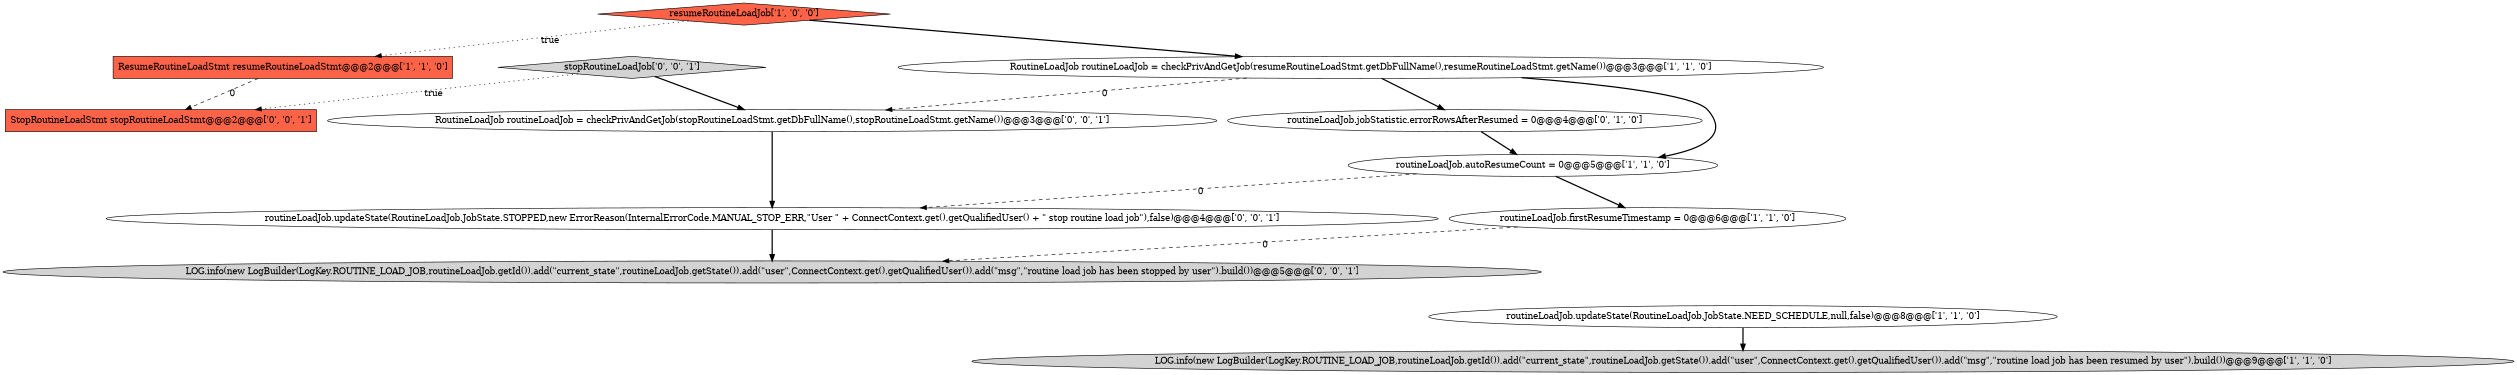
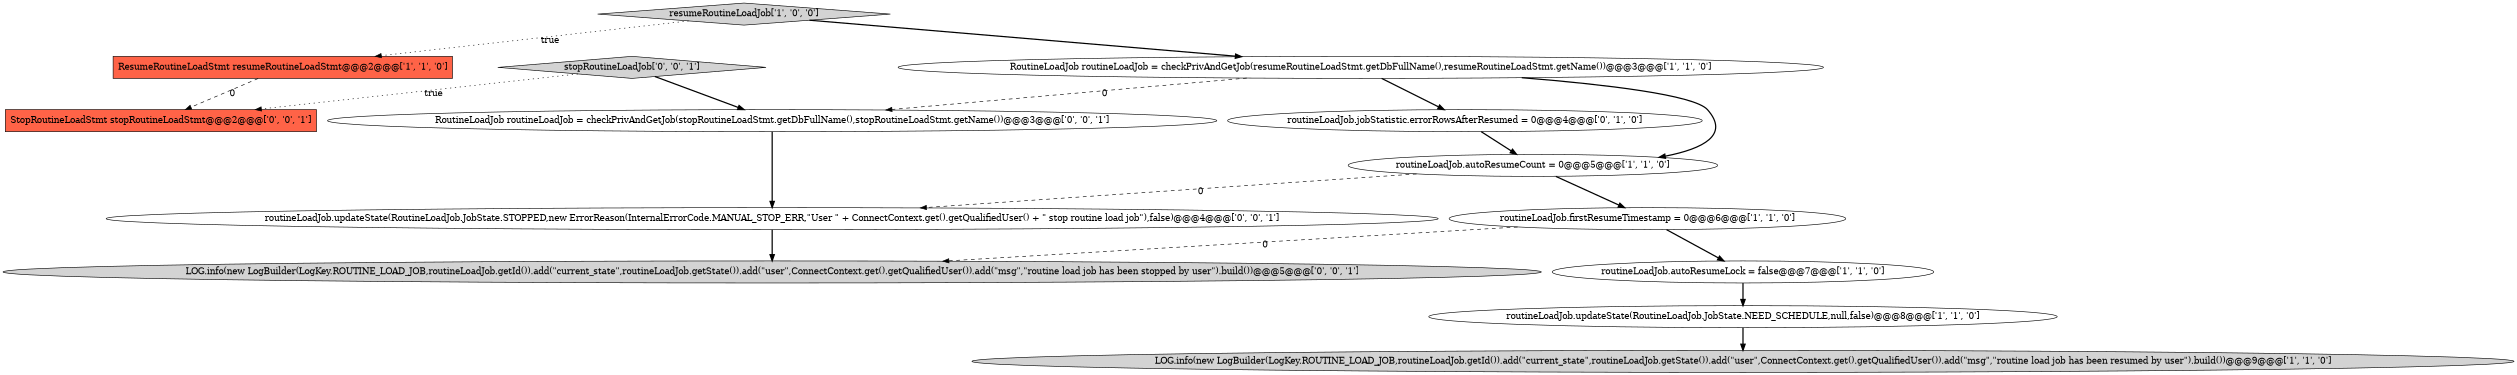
node "resumeRoutineLoadJob['1', '0', '0']": fillcolor tomato -> lightgray
node "routineLoadJob.autoResumeLock = false@@@7@@@['1', '1', '0']": added
